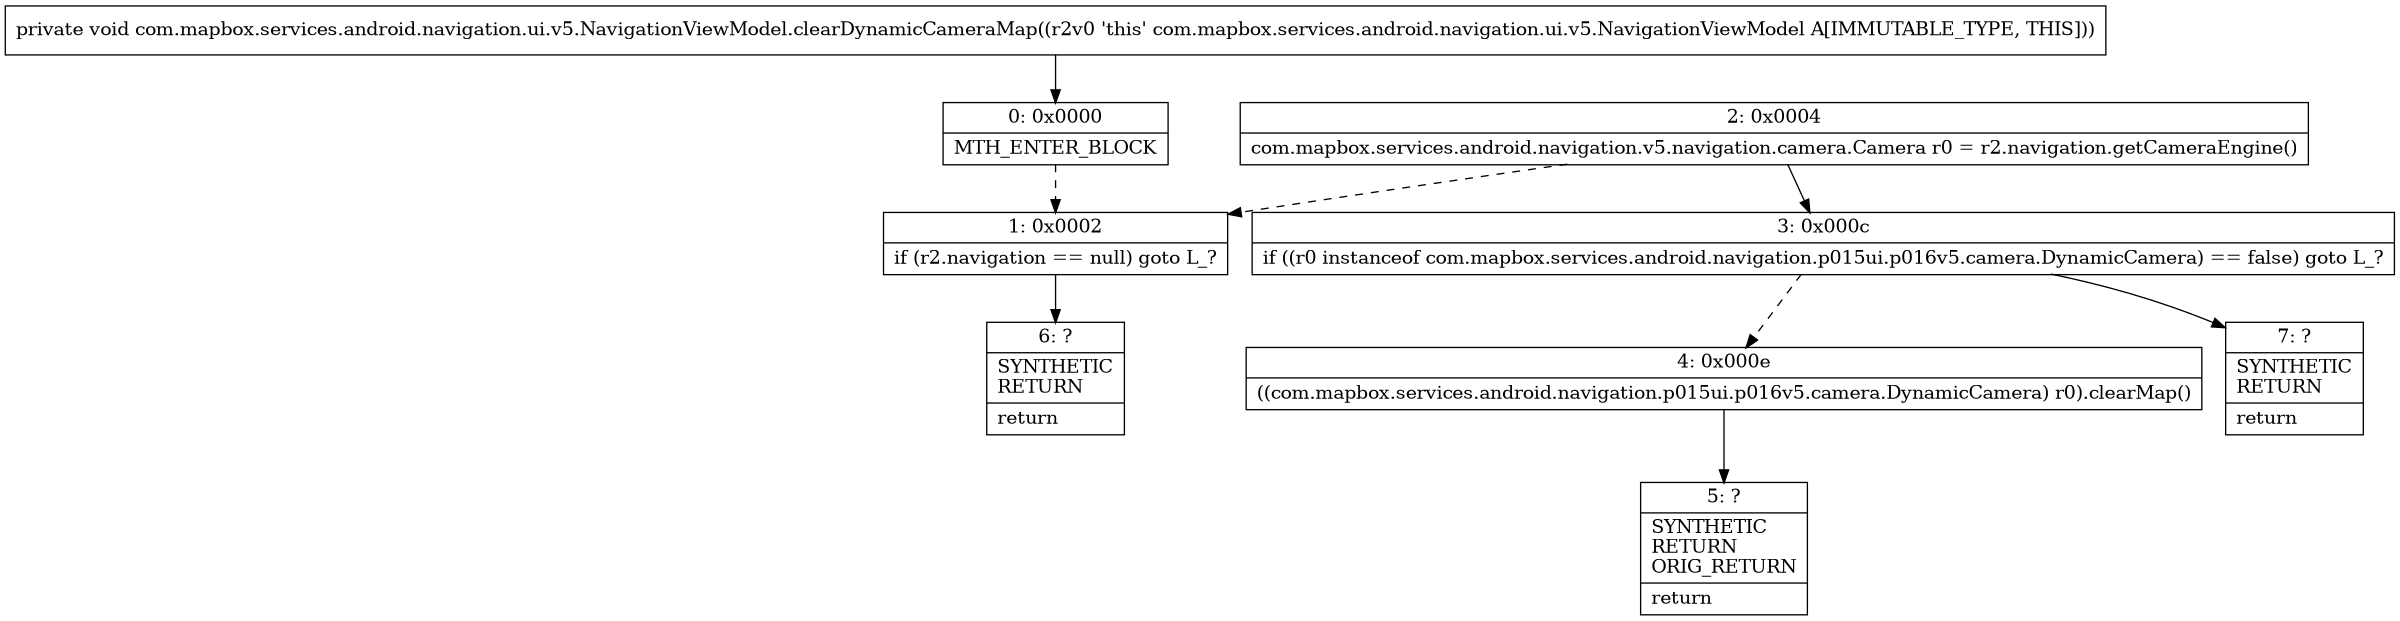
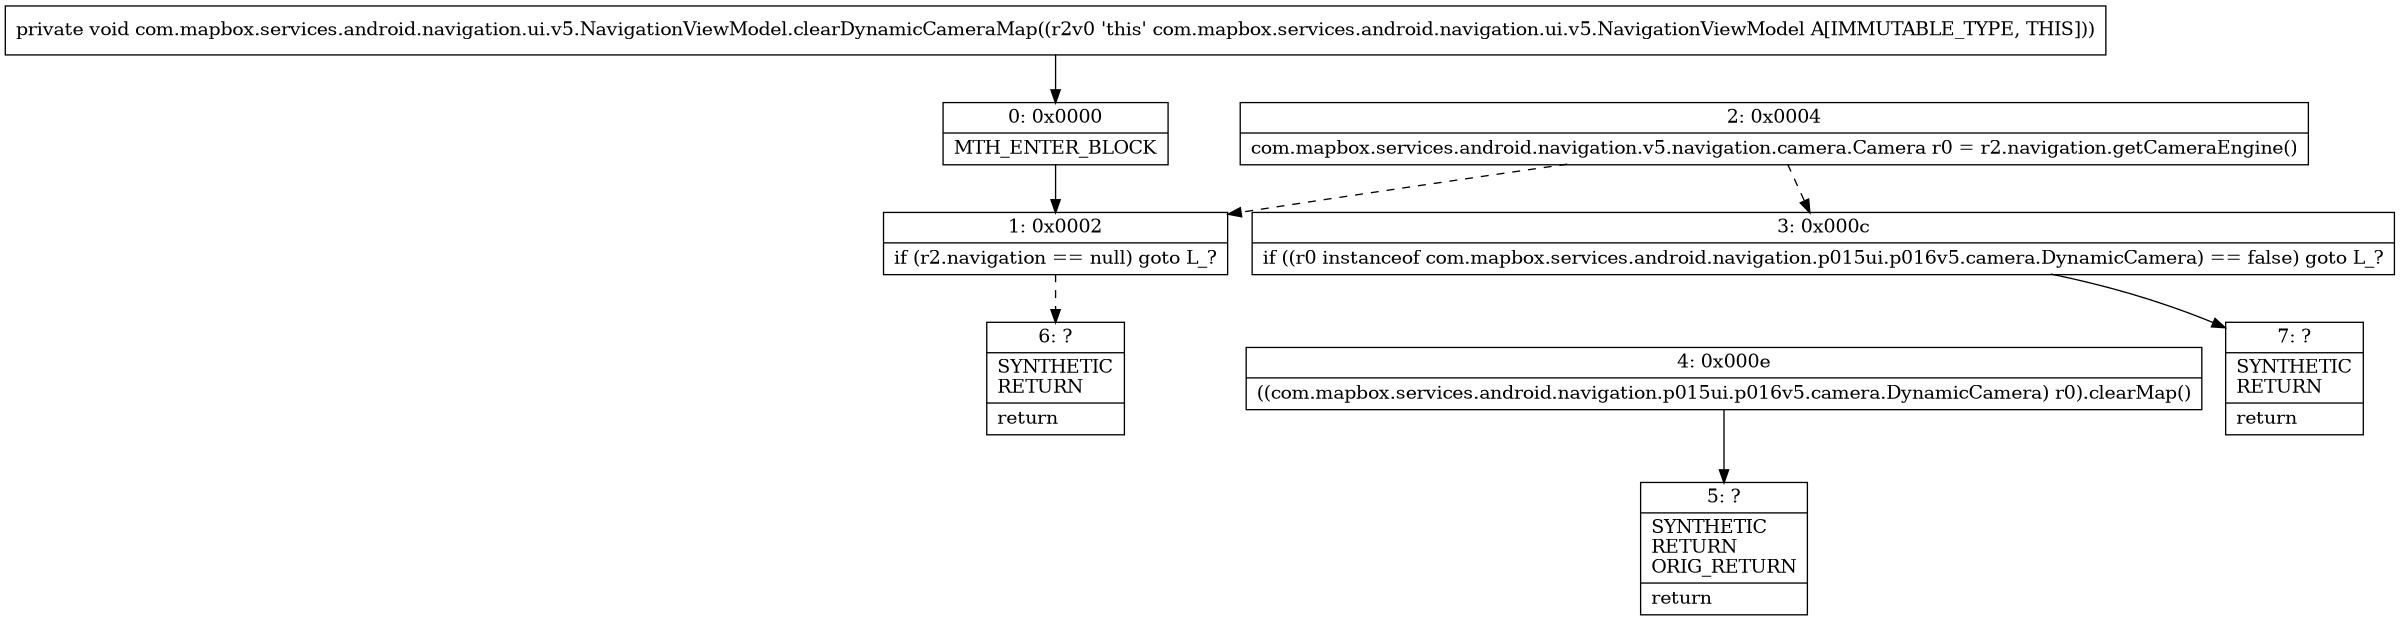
edge "0: 0x0000" -> "1: 0x0002": style dashed -> solid
edge "2: 0x0004" -> "3: 0x000c": style solid -> dashed
edge "1: 0x0002" -> "6: ?": style solid -> dashed
edge "3: 0x000c" -> "4: 0x000e": removed
